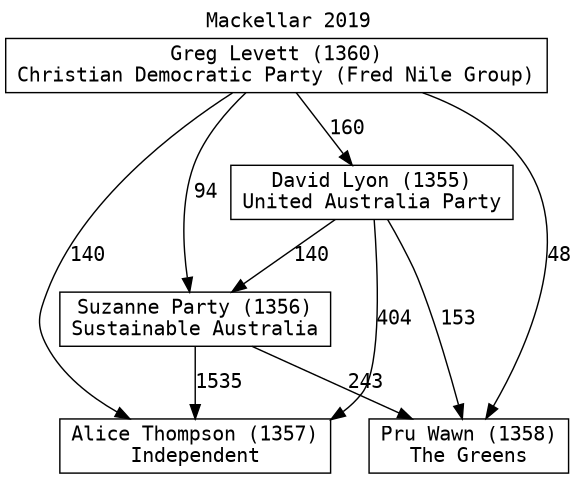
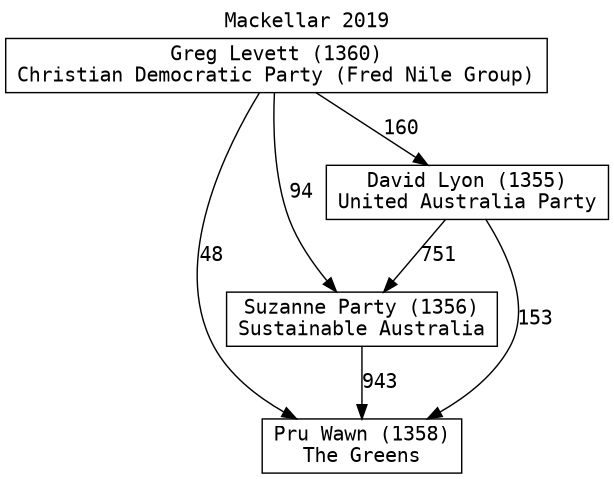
edge "David Lyon (1355) United Australia Party" -> "Suzanne Party (1356) Sustainable Australia": label "140" -> "751"
edge "Suzanne Party (1356) Sustainable Australia" -> "Pru Wawn (1358) The Greens": label "243" -> "943"
node "Alice Thompson (1357) Independent": removed
